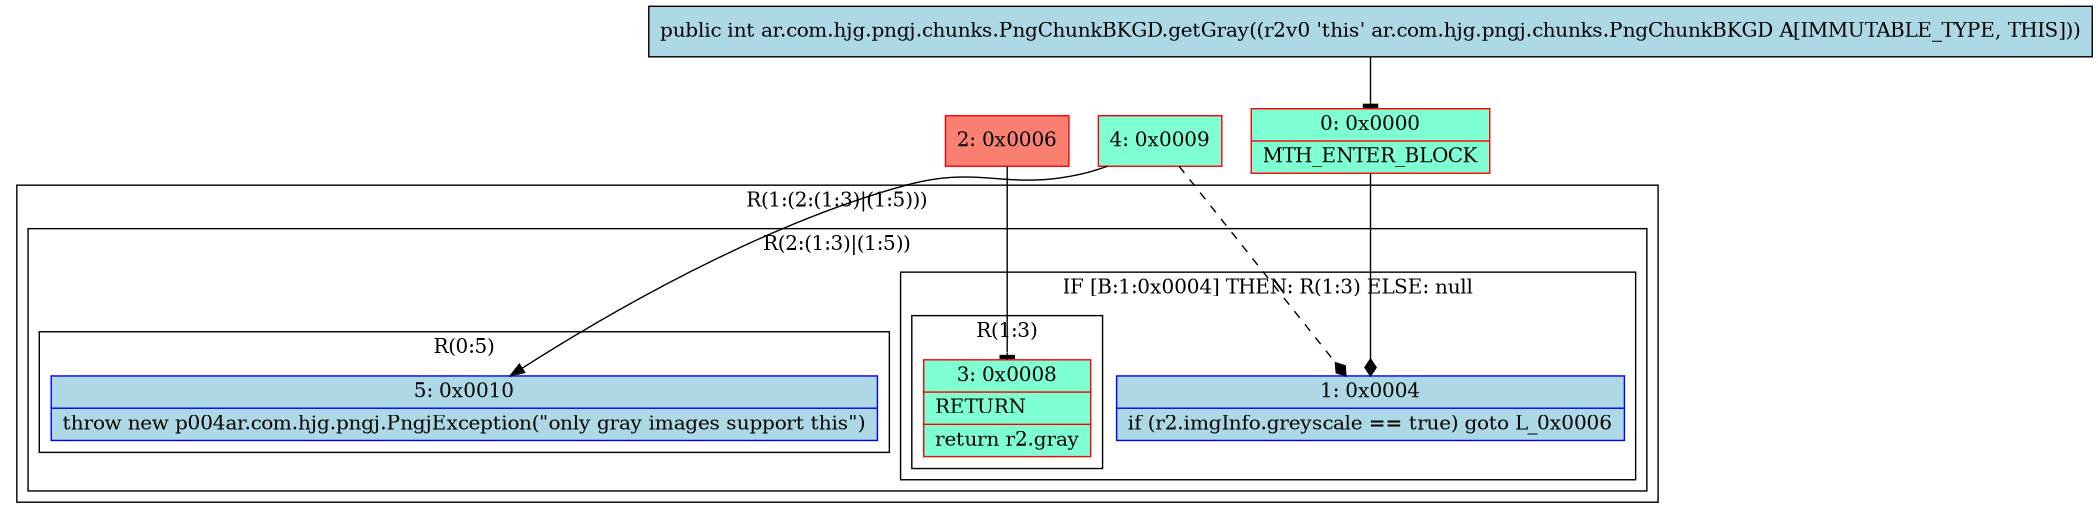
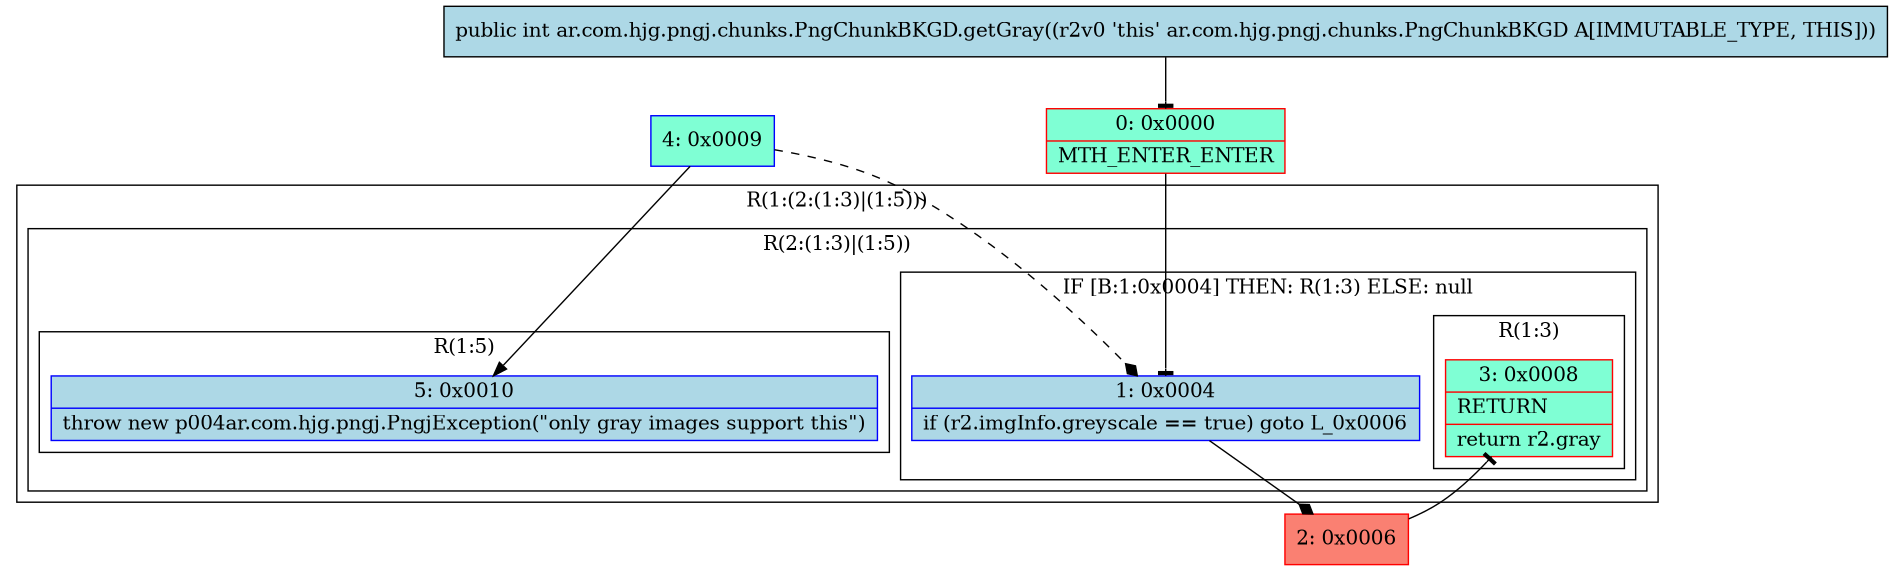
node "4: 0x0009": color red -> blue
node "0: 0x0000": text "MTH_ENTER_BLOCK" -> "MTH_ENTER_ENTER"
edge "0: 0x0000" -> "1: 0x0004": arrowhead diamond -> tee
cluster "R(0:5)": label "R(0:5)" -> "R(1:5)"
edge "1: 0x0004" -> "2: 0x0006": added
